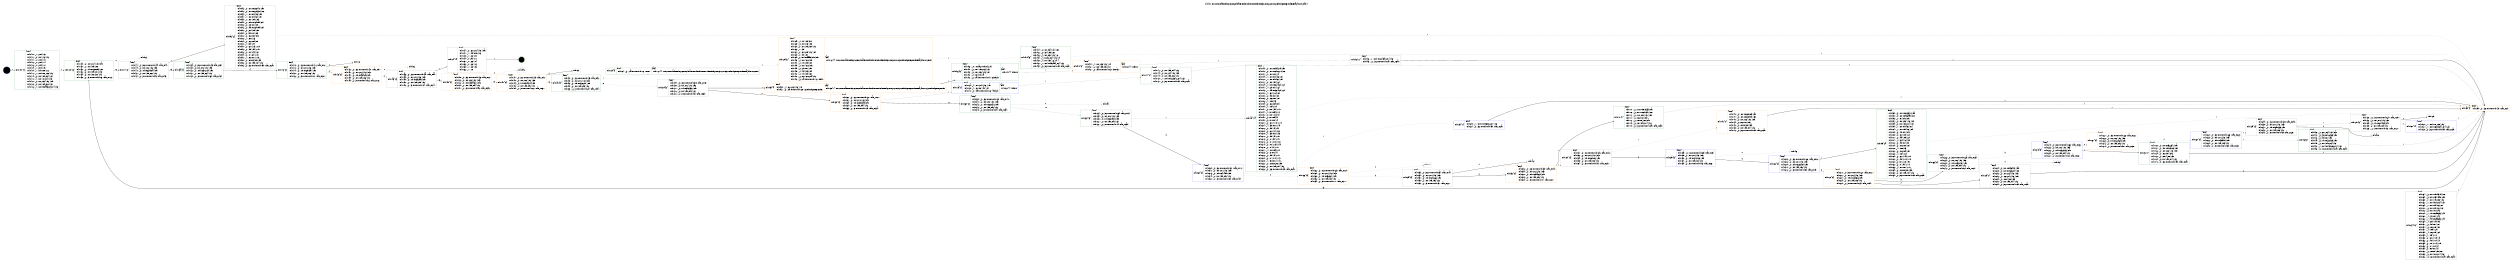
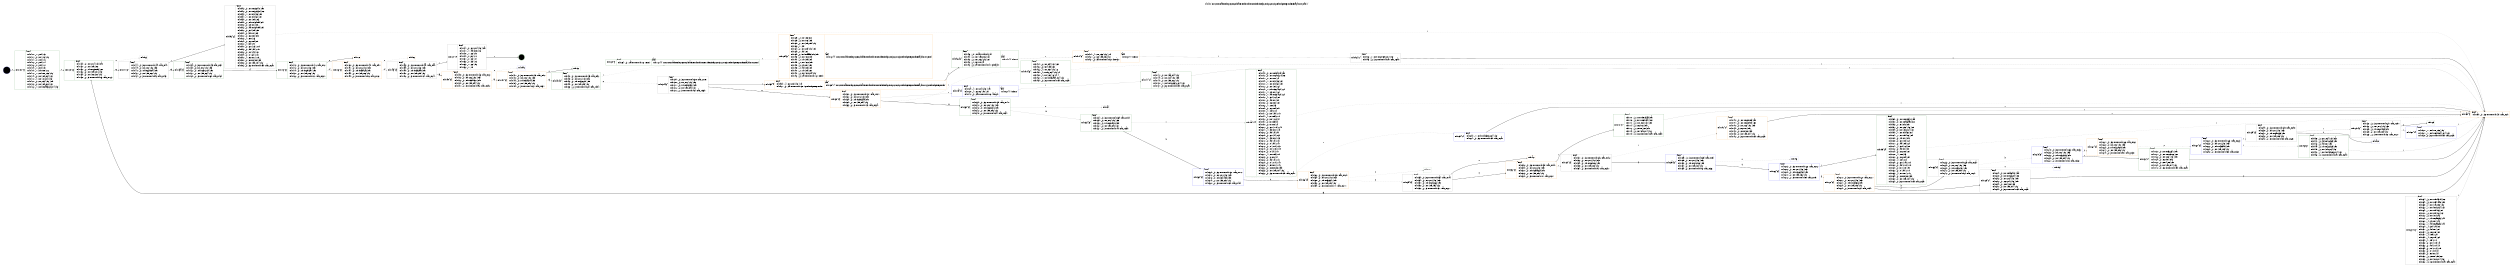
edge "0x4018e9 [52]" -> "0x40191d [33]": now "0x401522 [25]" -> "0x40191d [33]"
edge "0x40156d [25]" -> "0x401586 [25]": style dotted -> bold
